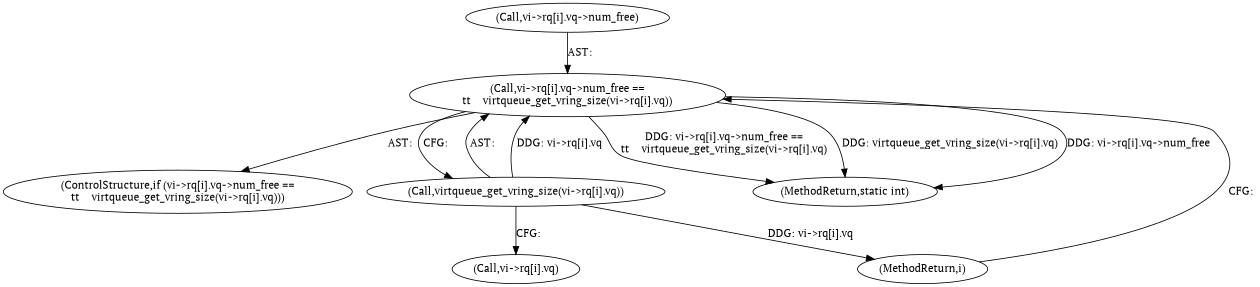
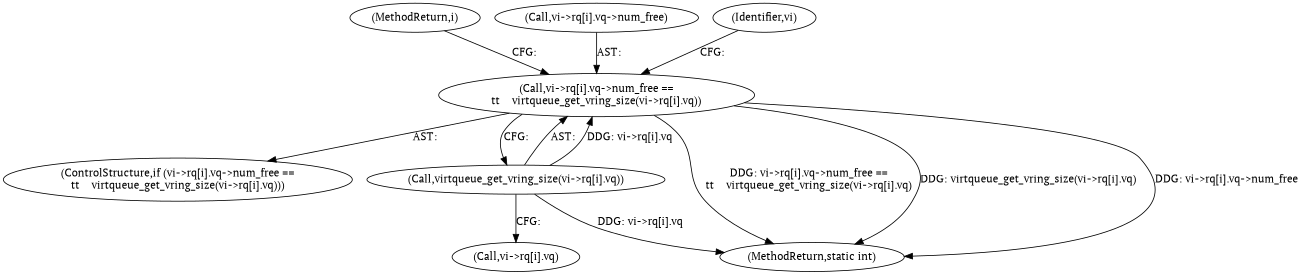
node "(Identifier,vi)": added
edge "(Call,virtqueue_get_vring_size(vi->rq[i].vq))" -> "(MethodReturn,i)": now "(Call,virtqueue_get_vring_size(vi->rq[i].vq))" -> "(MethodReturn,static int)"
